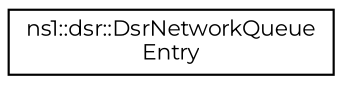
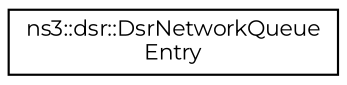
node "ns1::dsr::DsrNetworkQueue Entry": label "ns1::dsr::DsrNetworkQueue Entry" -> "ns3::dsr::DsrNetworkQueue Entry"
